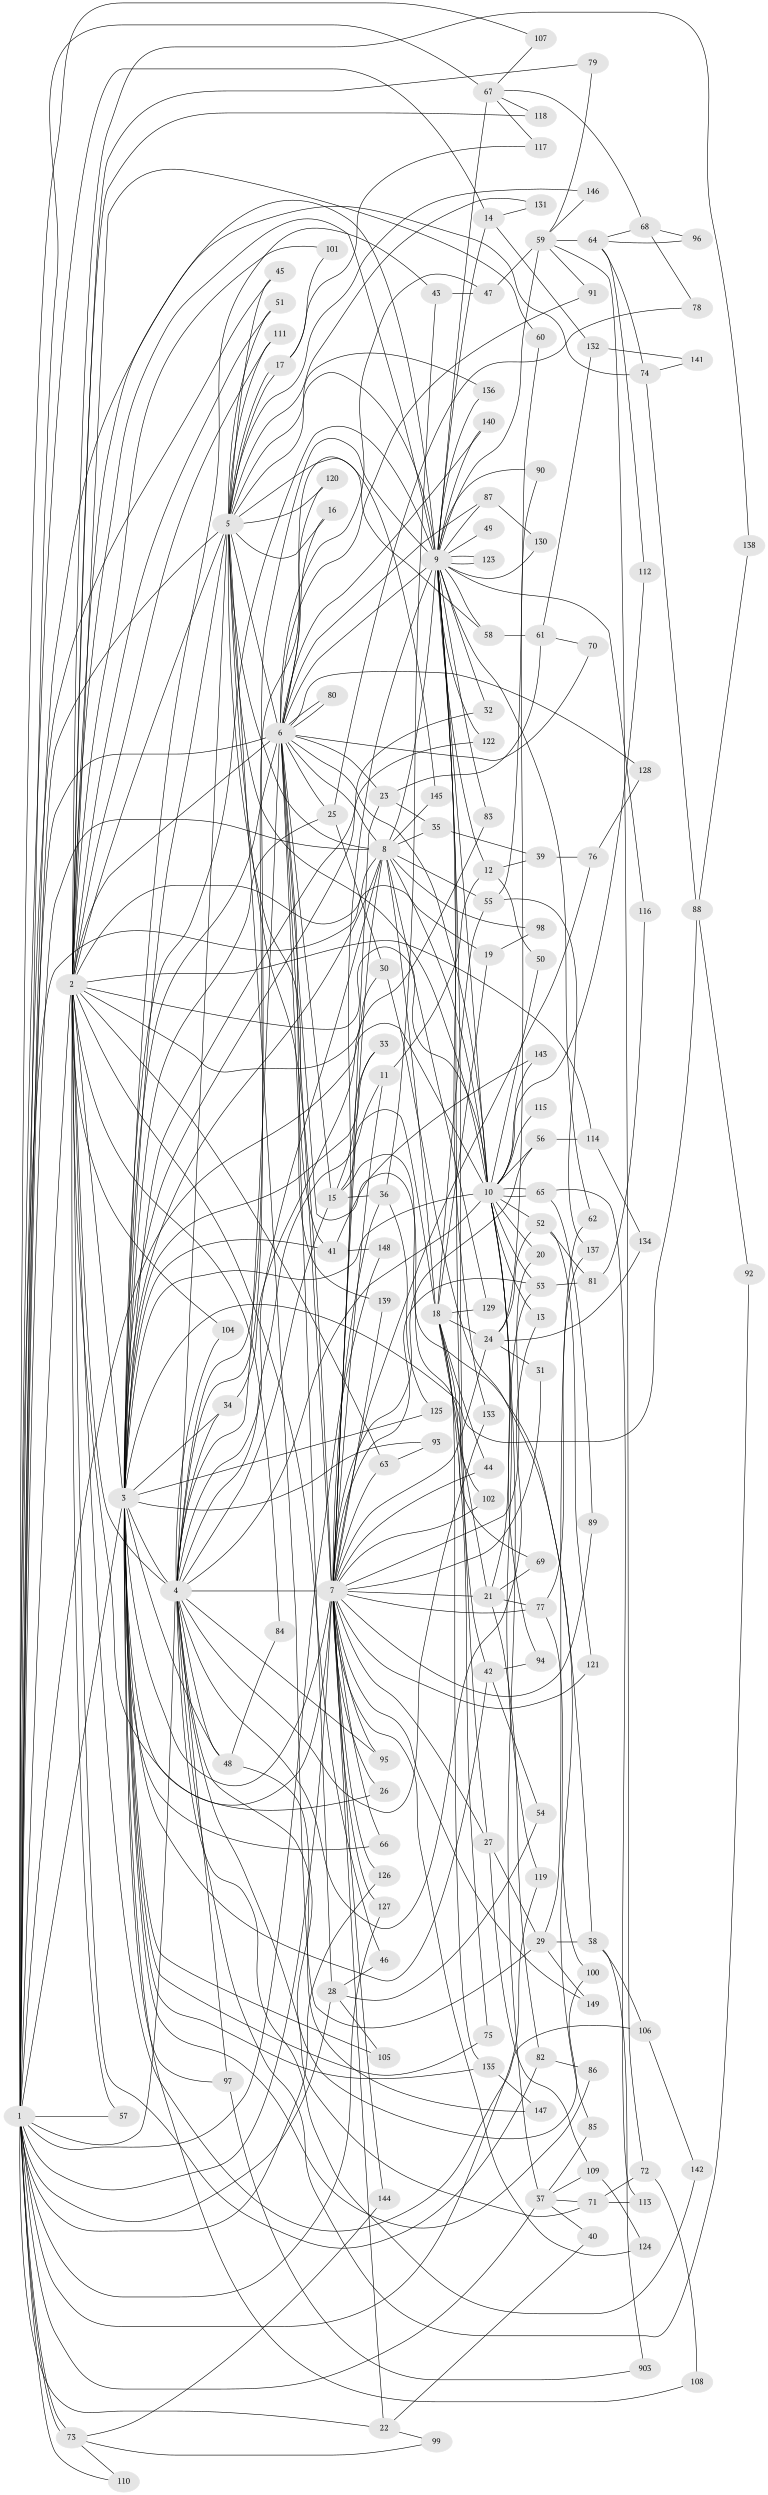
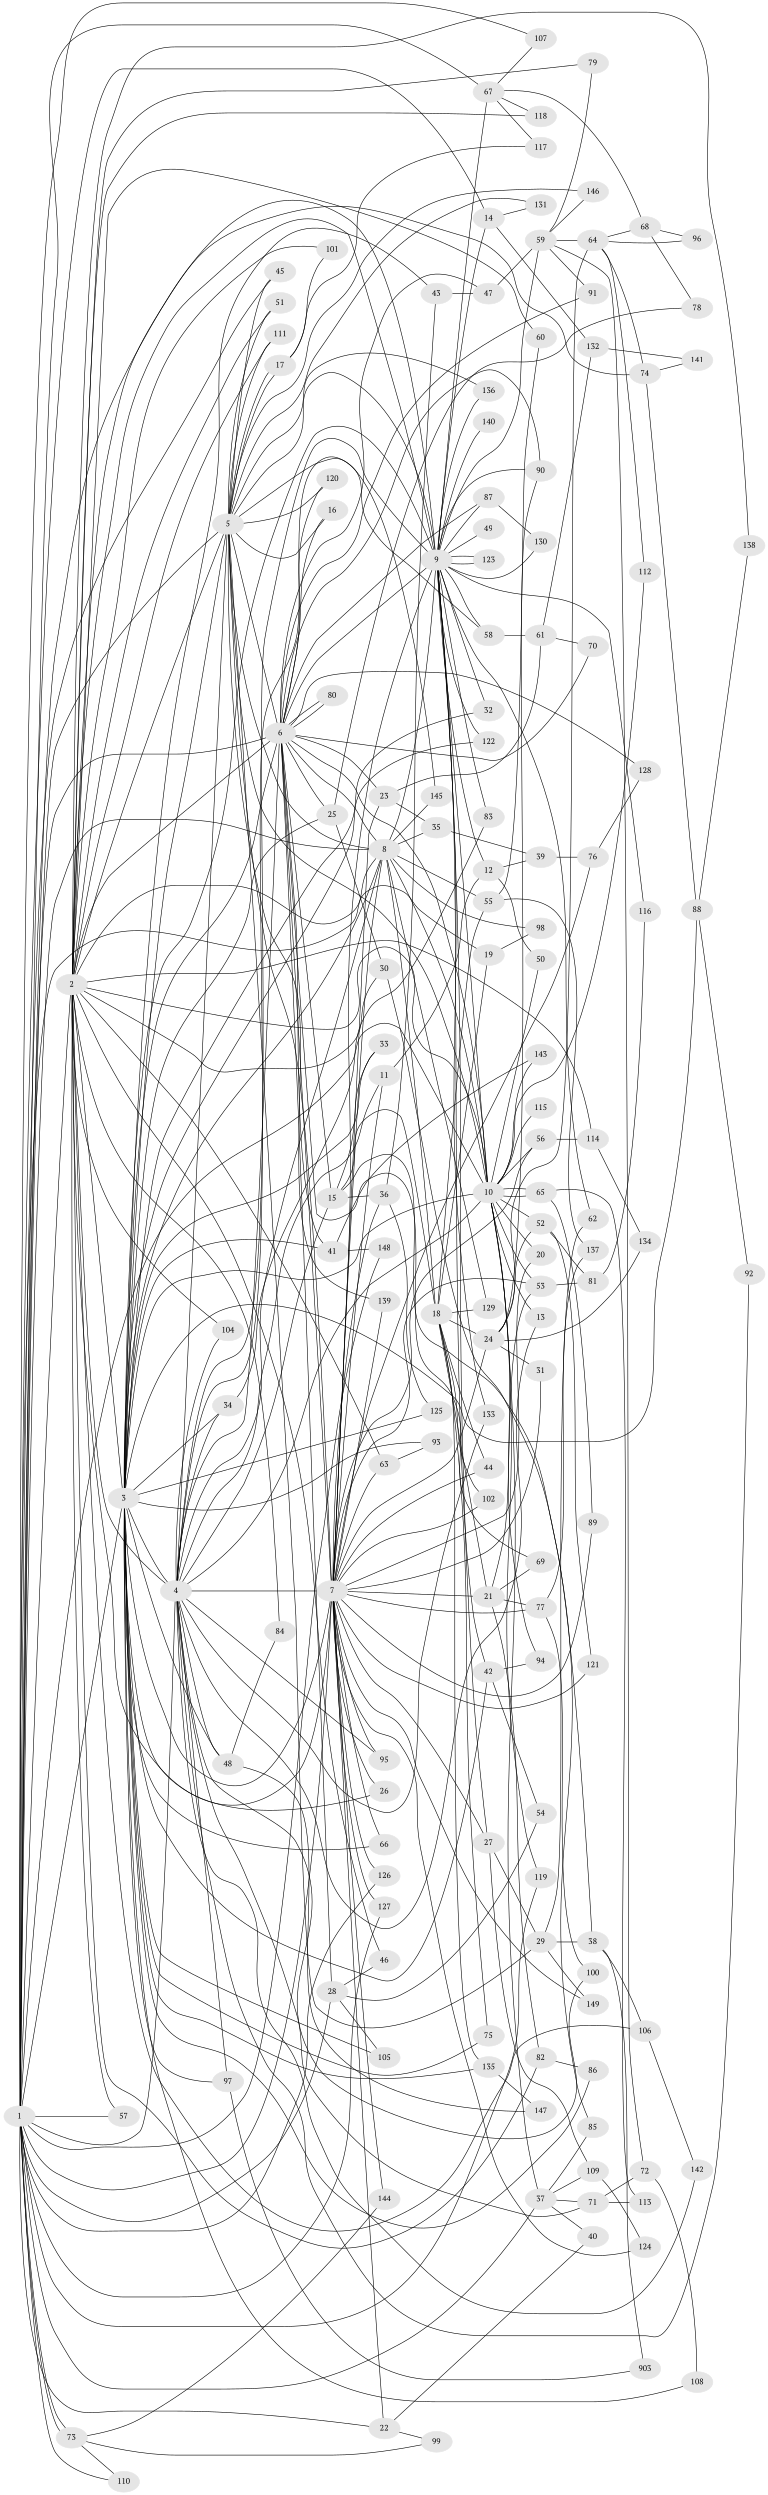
edge "140" -- "6": now "90" -- "6"
edge "64" -- "24": added
